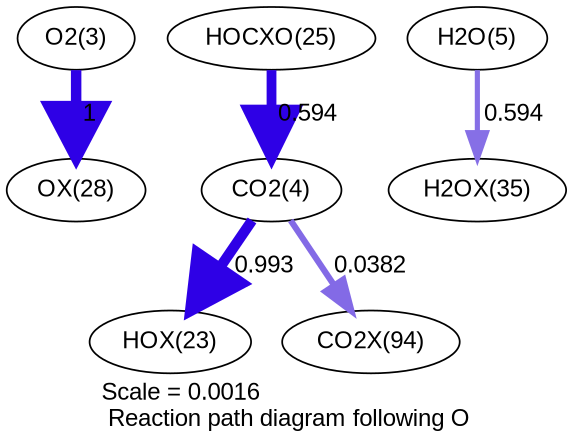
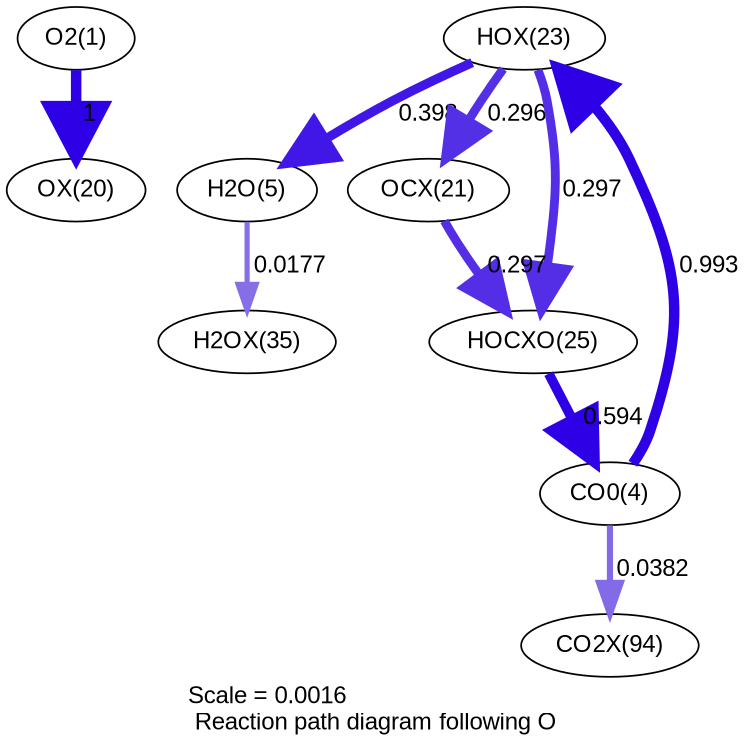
node "O2(3)": label "O2(3)" -> "O2(1)"
edge "HOX(23)" -> "H2O(5)": added, label "0.398"
edge "H2O(5)" -> "H2OX(35)": label " 0.594" -> " 0.0177"
edge "HOX(23)" -> "HOCXO(25)": added, label "0.297"
node "OX(28)": label "OX(28)" -> "OX(20)"
node "CO2(4)": label "CO2(4)" -> "CO0(4)"
node "OCX(21)": added
